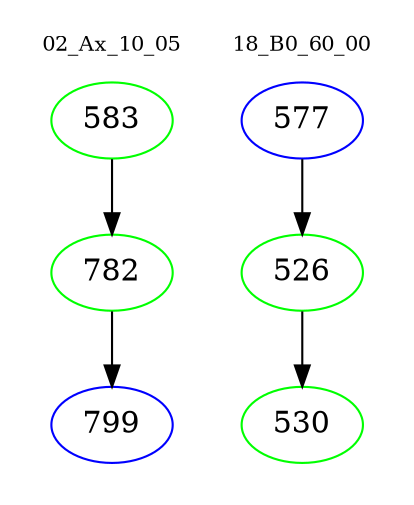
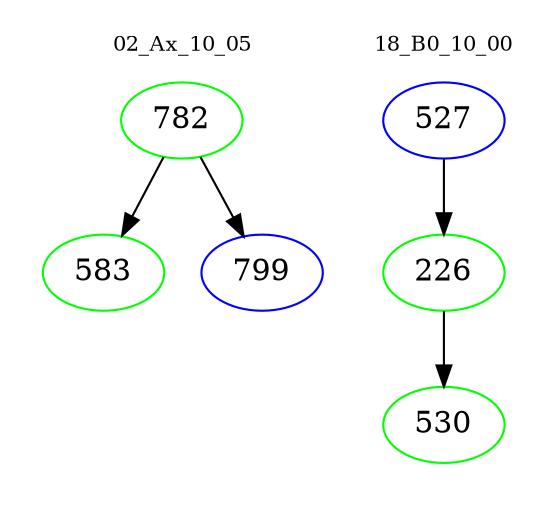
cluster "18_B0_60_00": label "18_B0_60_00" -> "18_B0_10_00"
node "577": label "577" -> "527"
edge "583" -> "782": reversed
node "526": label "526" -> "226"
